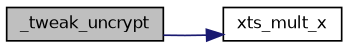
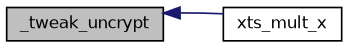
edge "_tweak_uncrypt" -> "xts_mult_x": reversed
